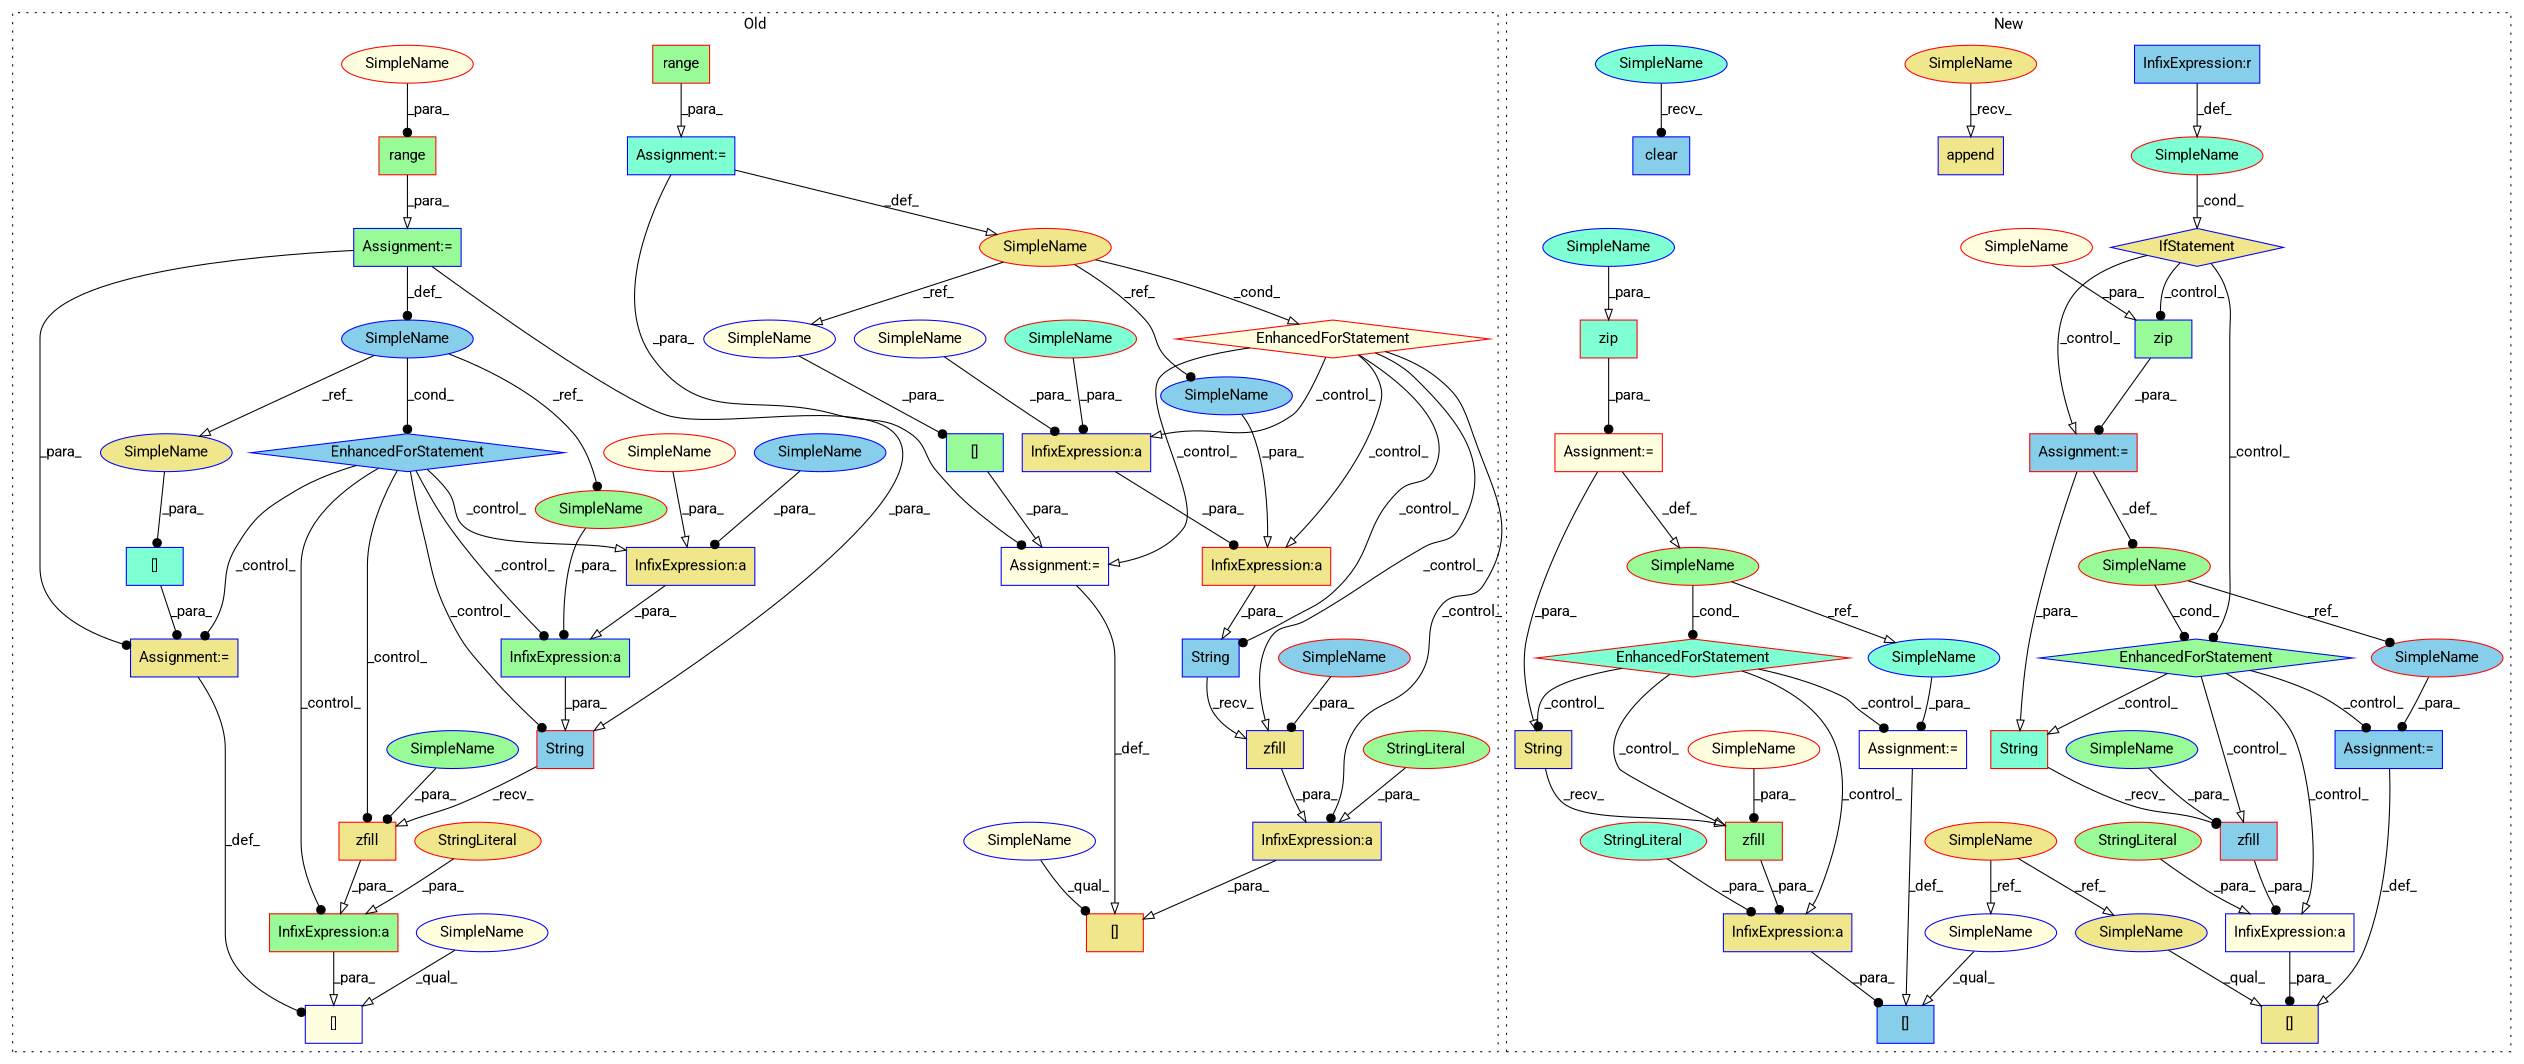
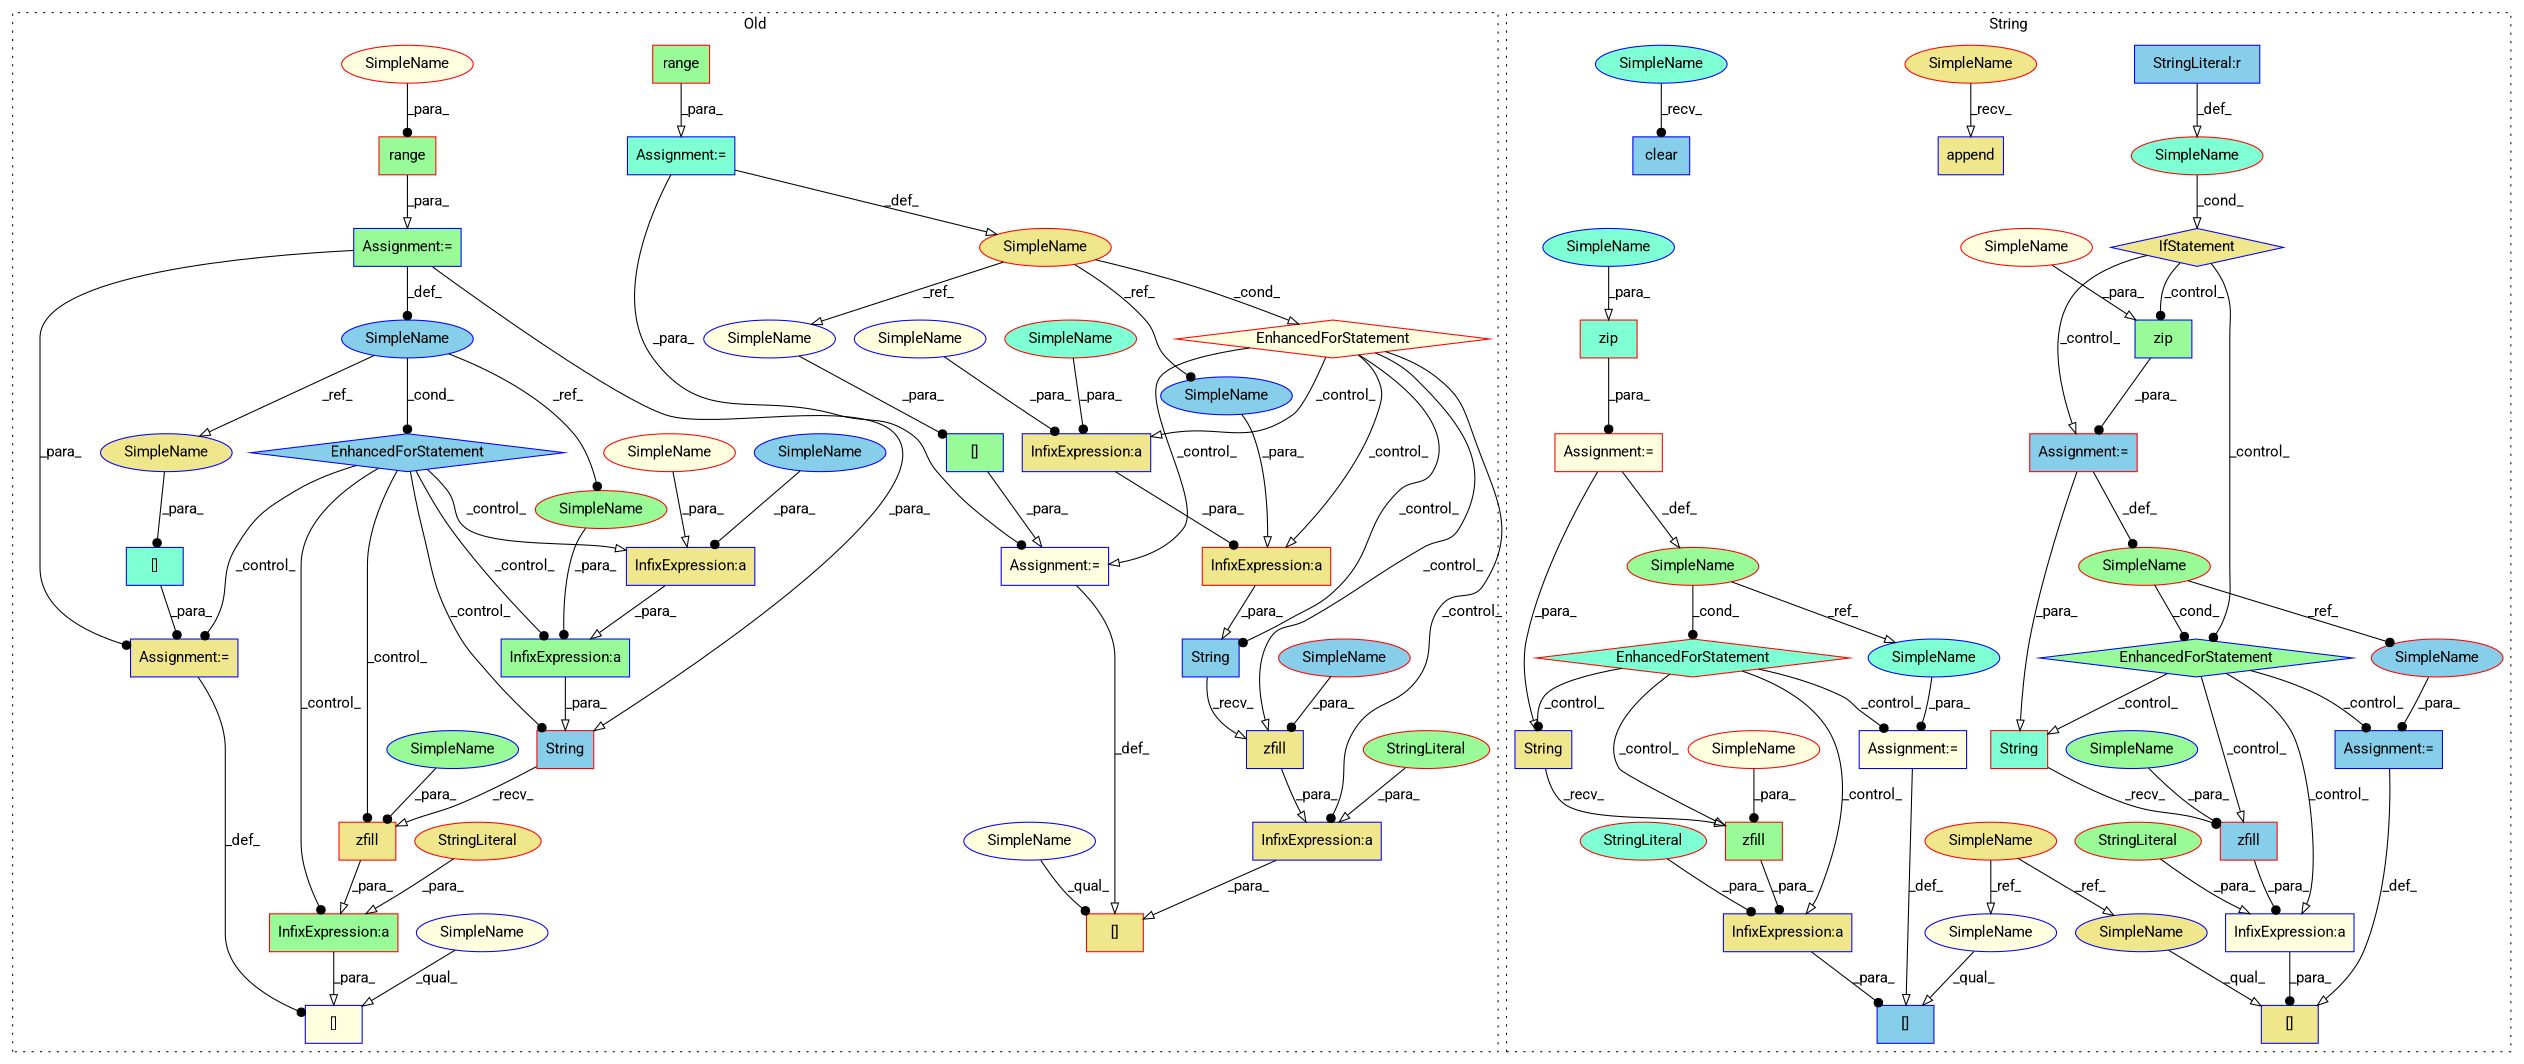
cluster "New": label "New" -> "String"
node "InfixExpression:r": label "InfixExpression:r" -> "StringLiteral:r"
